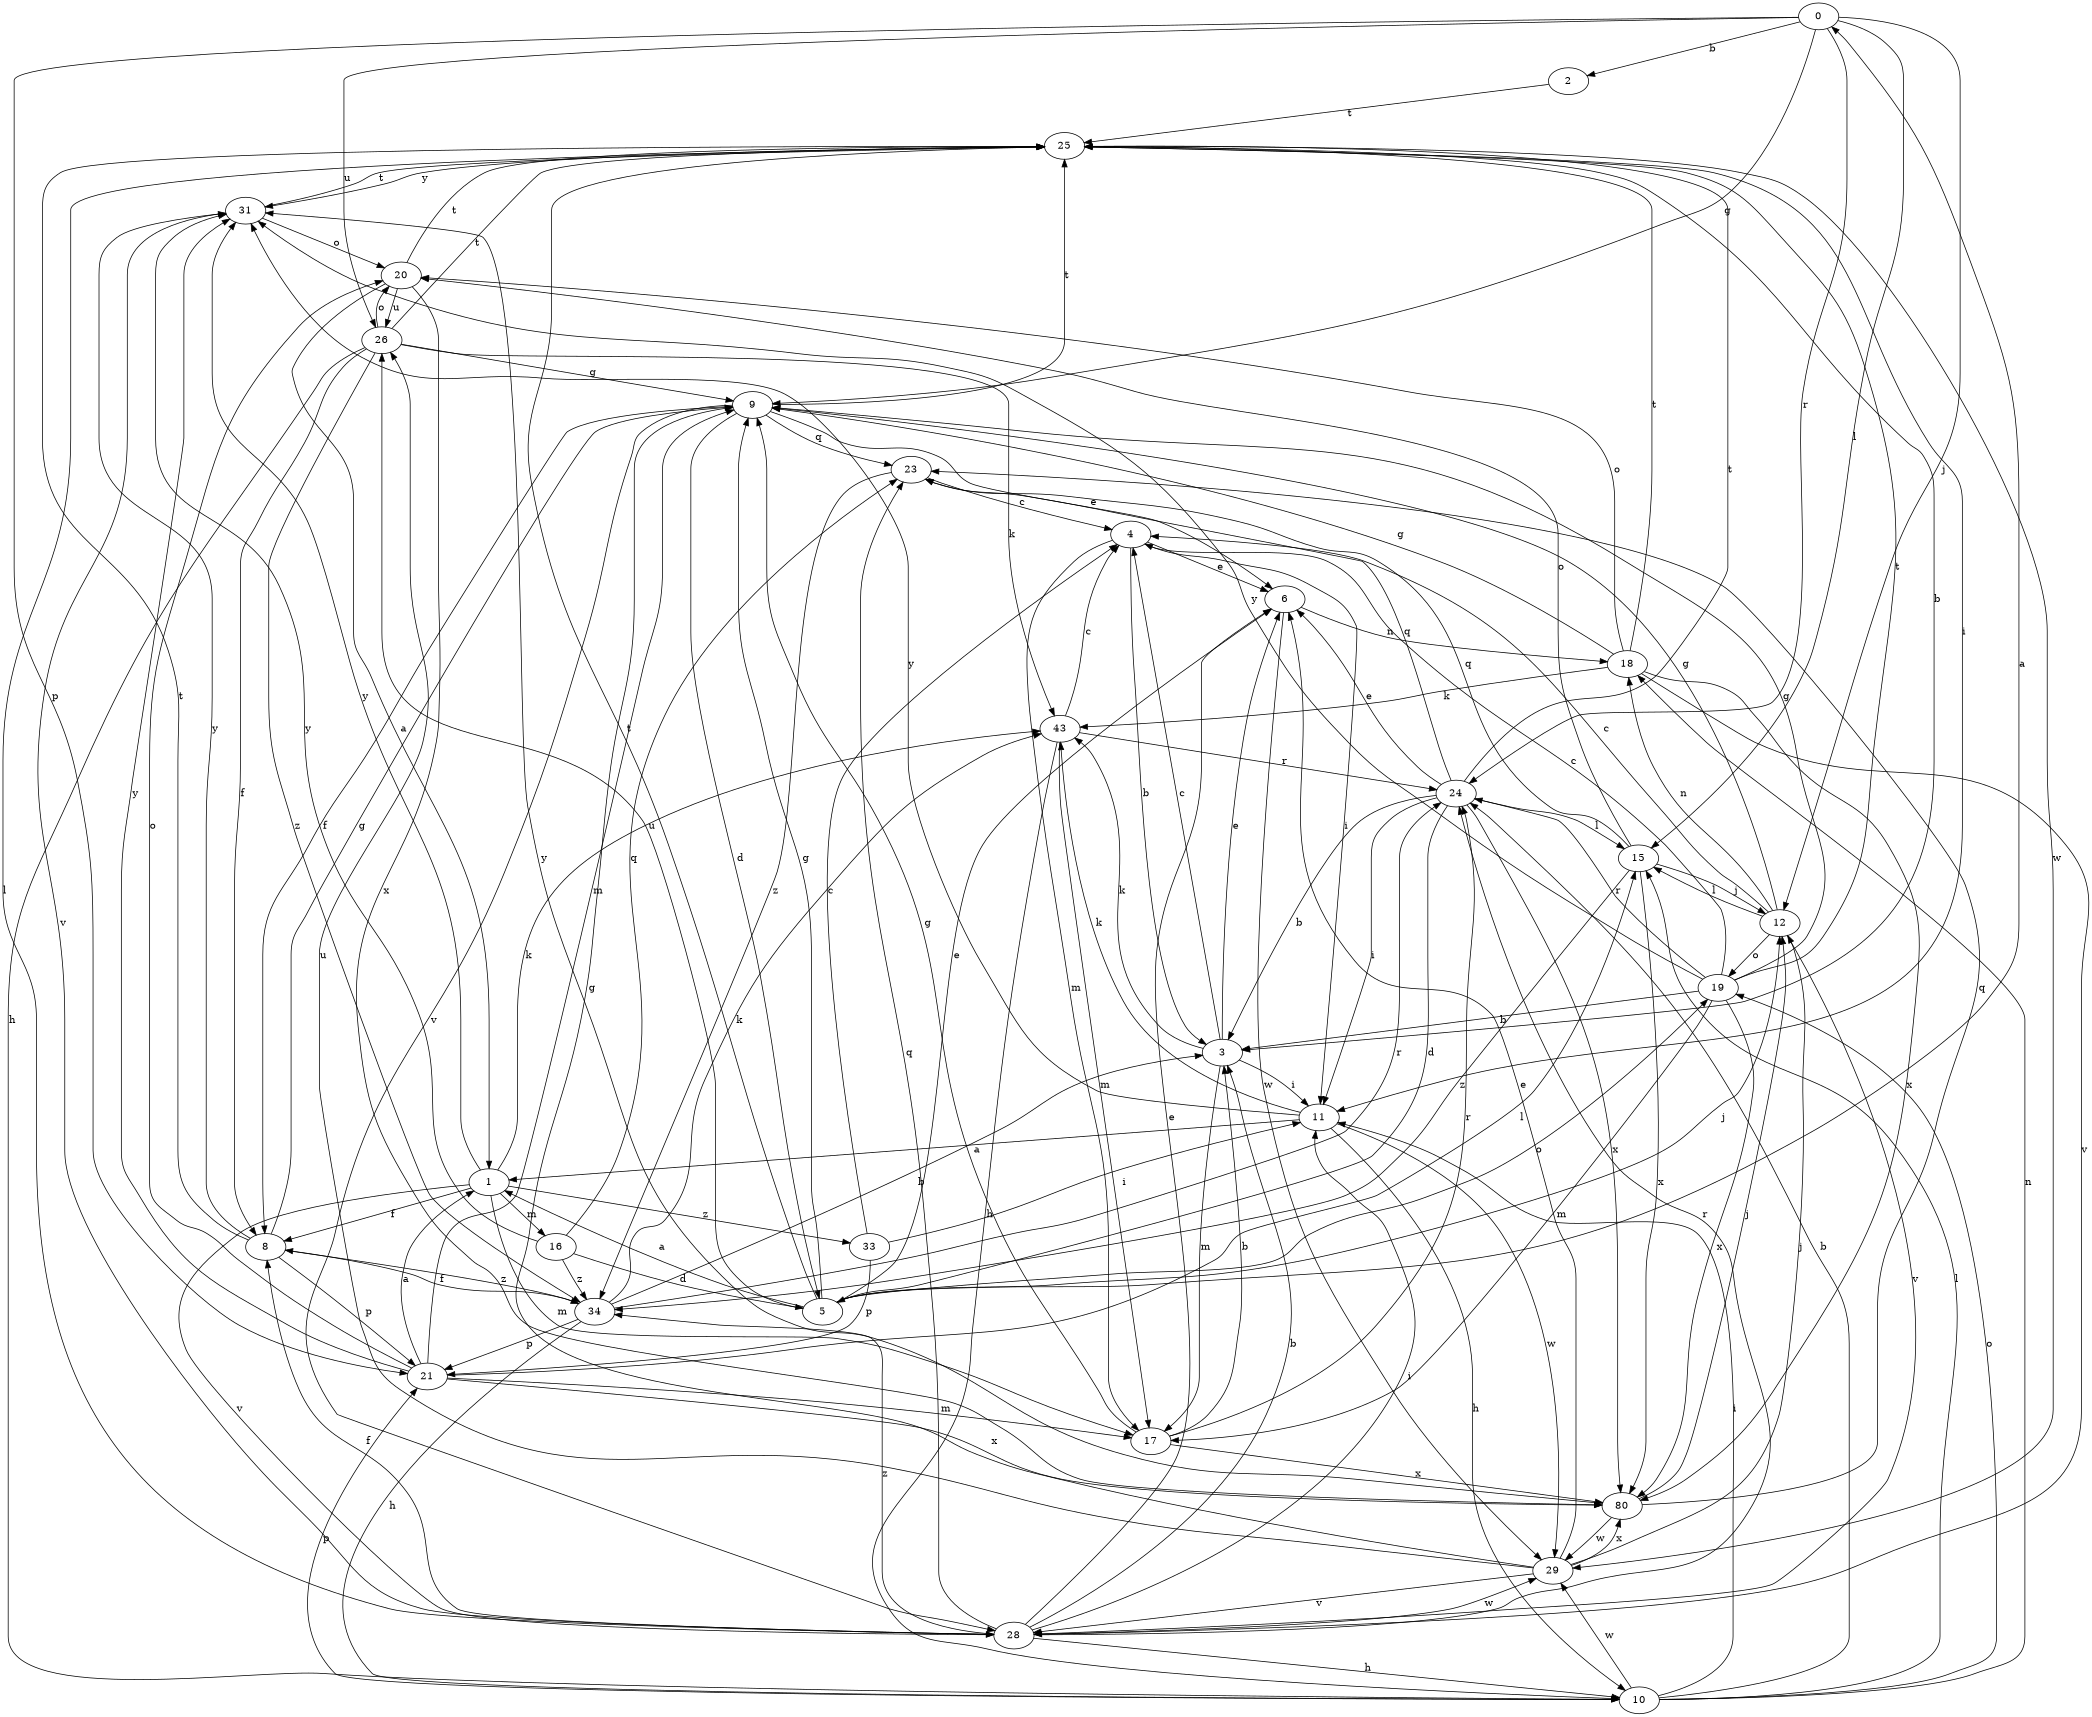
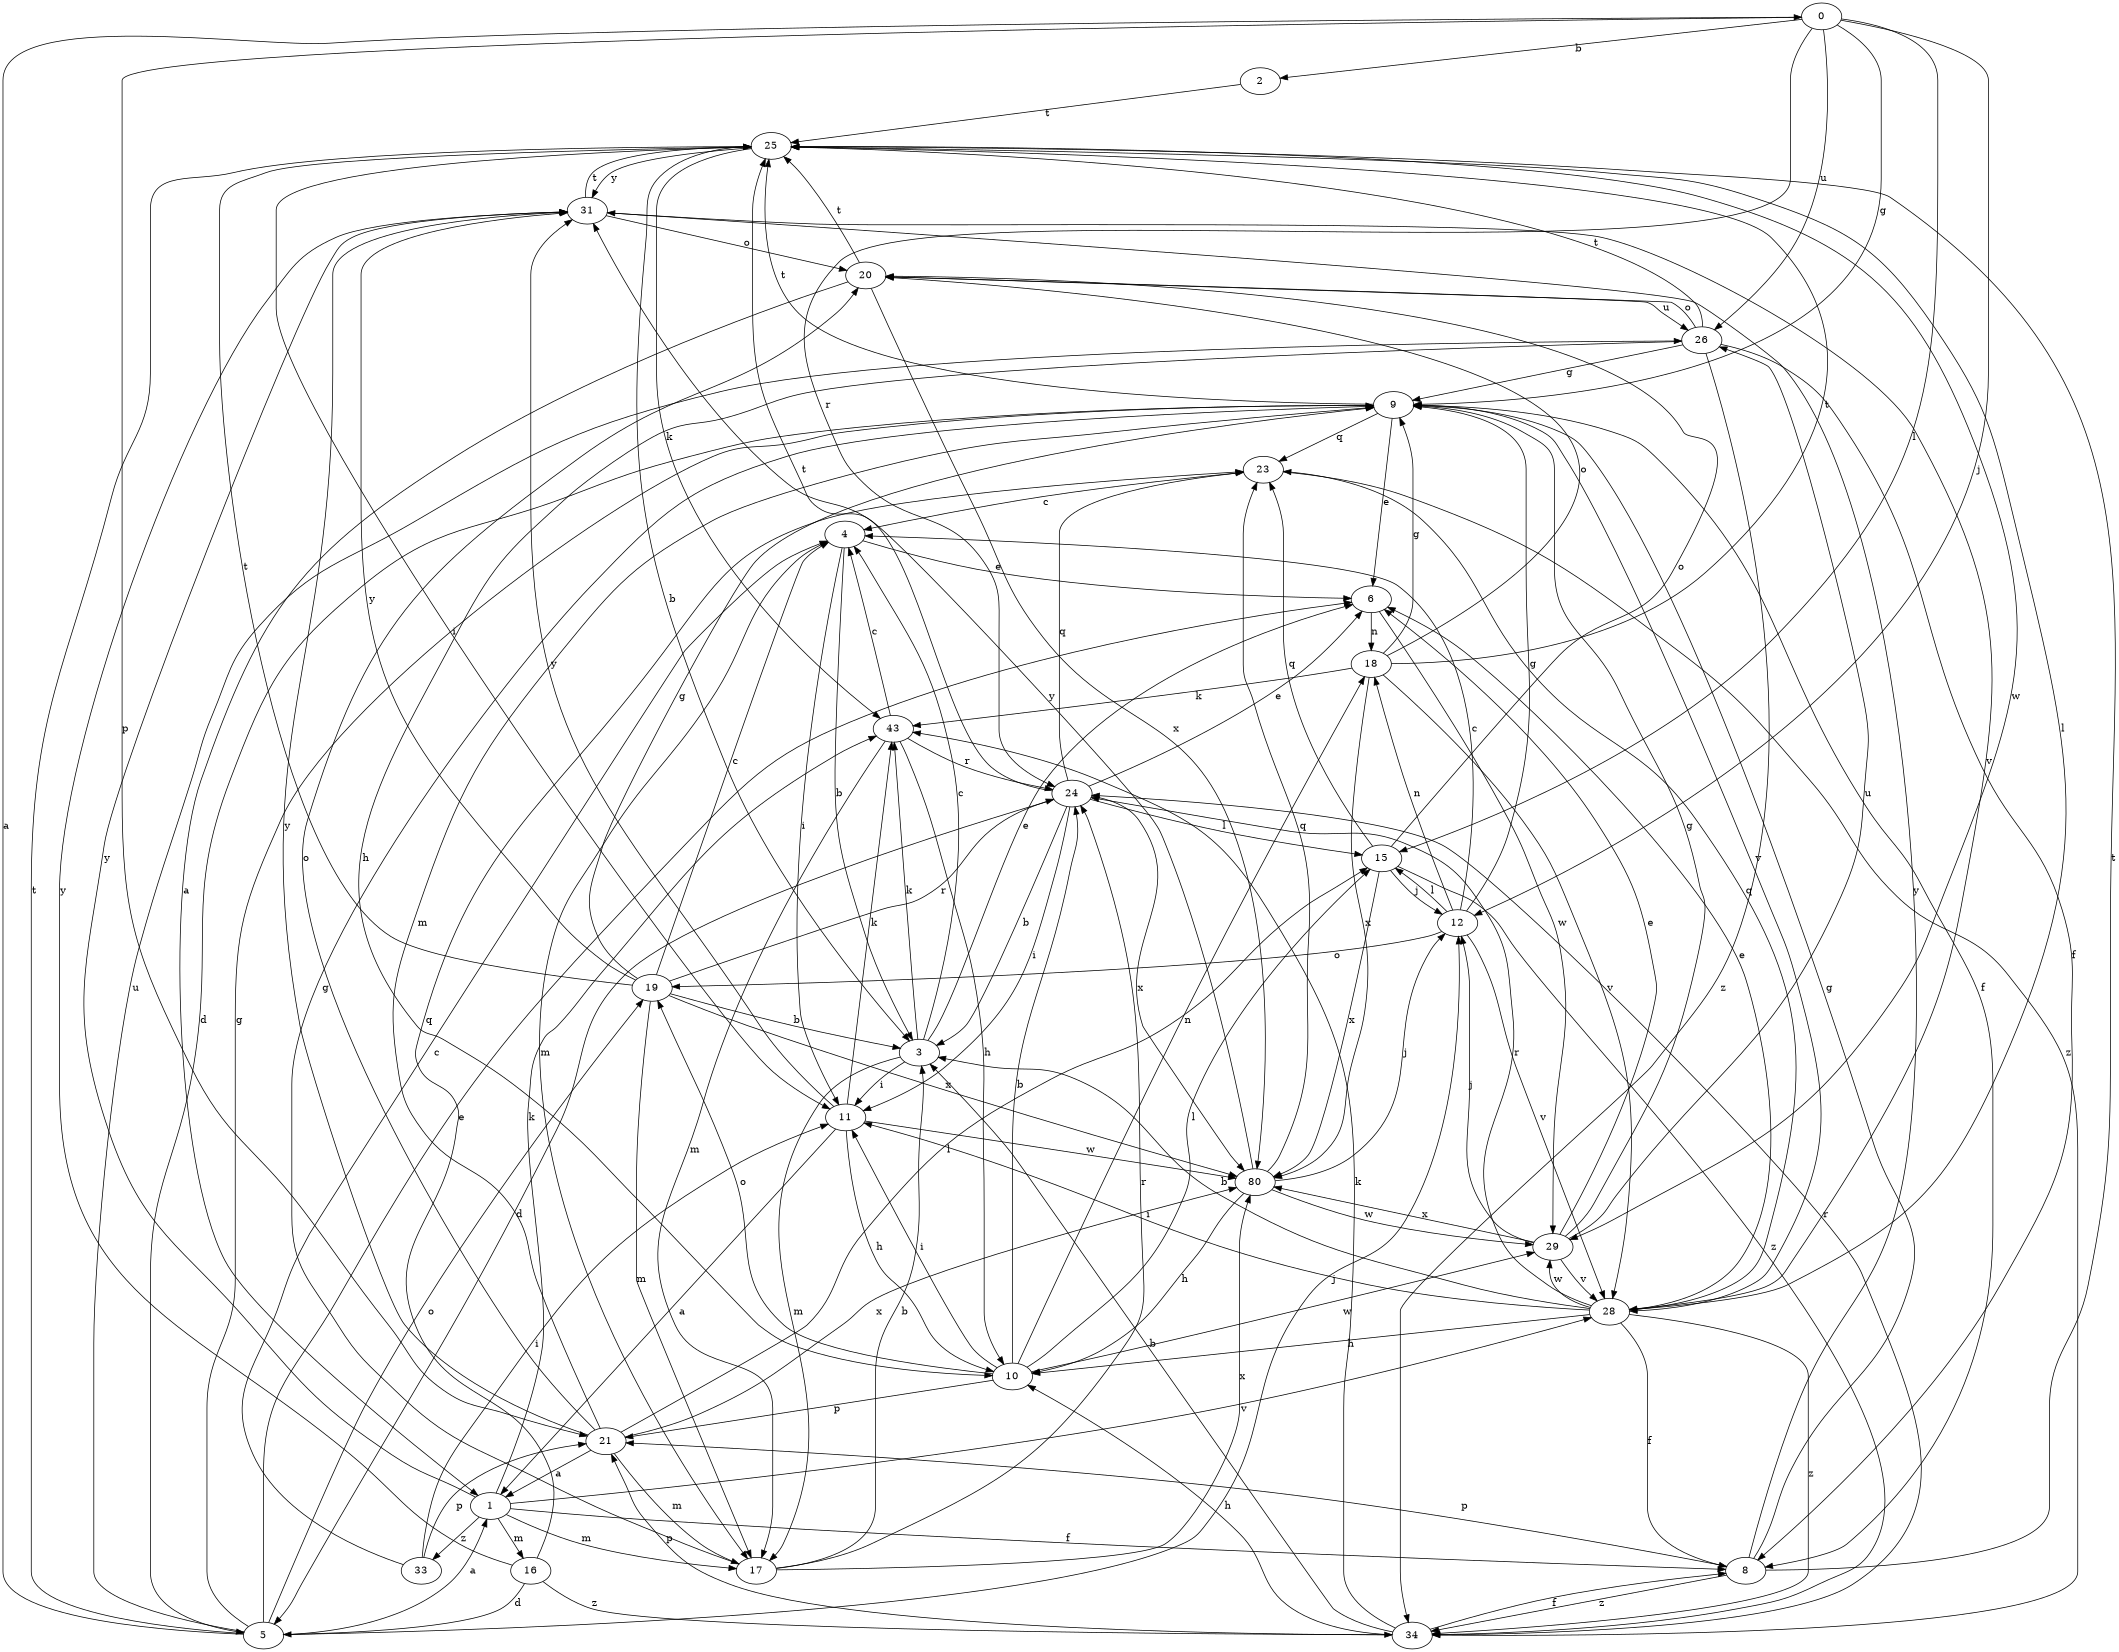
edge "26" -> "43": now "25" -> "43"
edge "11" -> "29": now "11" -> "80"
edge "80" -> "10": added, label "h"
